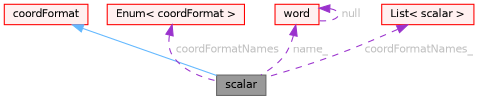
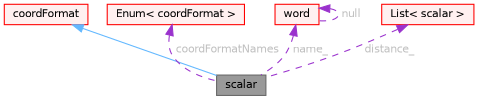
edge "scalar" -> "List< scalar >": label " coordFormatNames_" -> " distance_"
